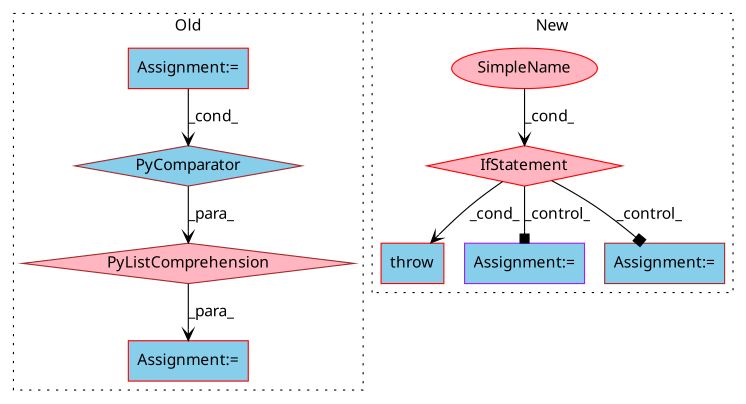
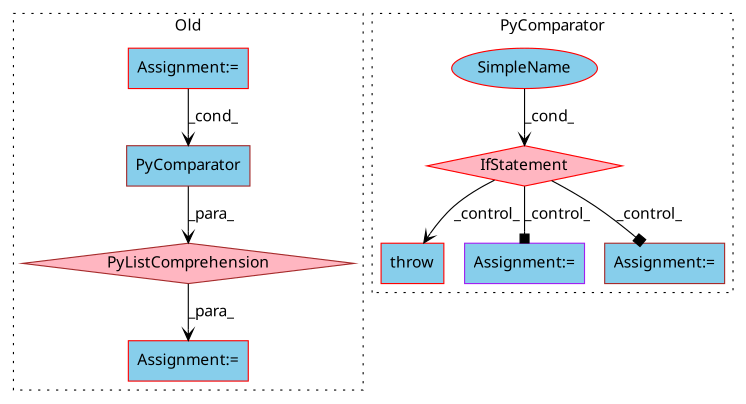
cluster "New": label "New" -> "PyComparator"
node "SimpleName": fillcolor lightpink -> skyblue
node "PyComparator": shape diamond -> box
edge "IfStatement" -> "throw": label "_cond_" -> "_control_"
